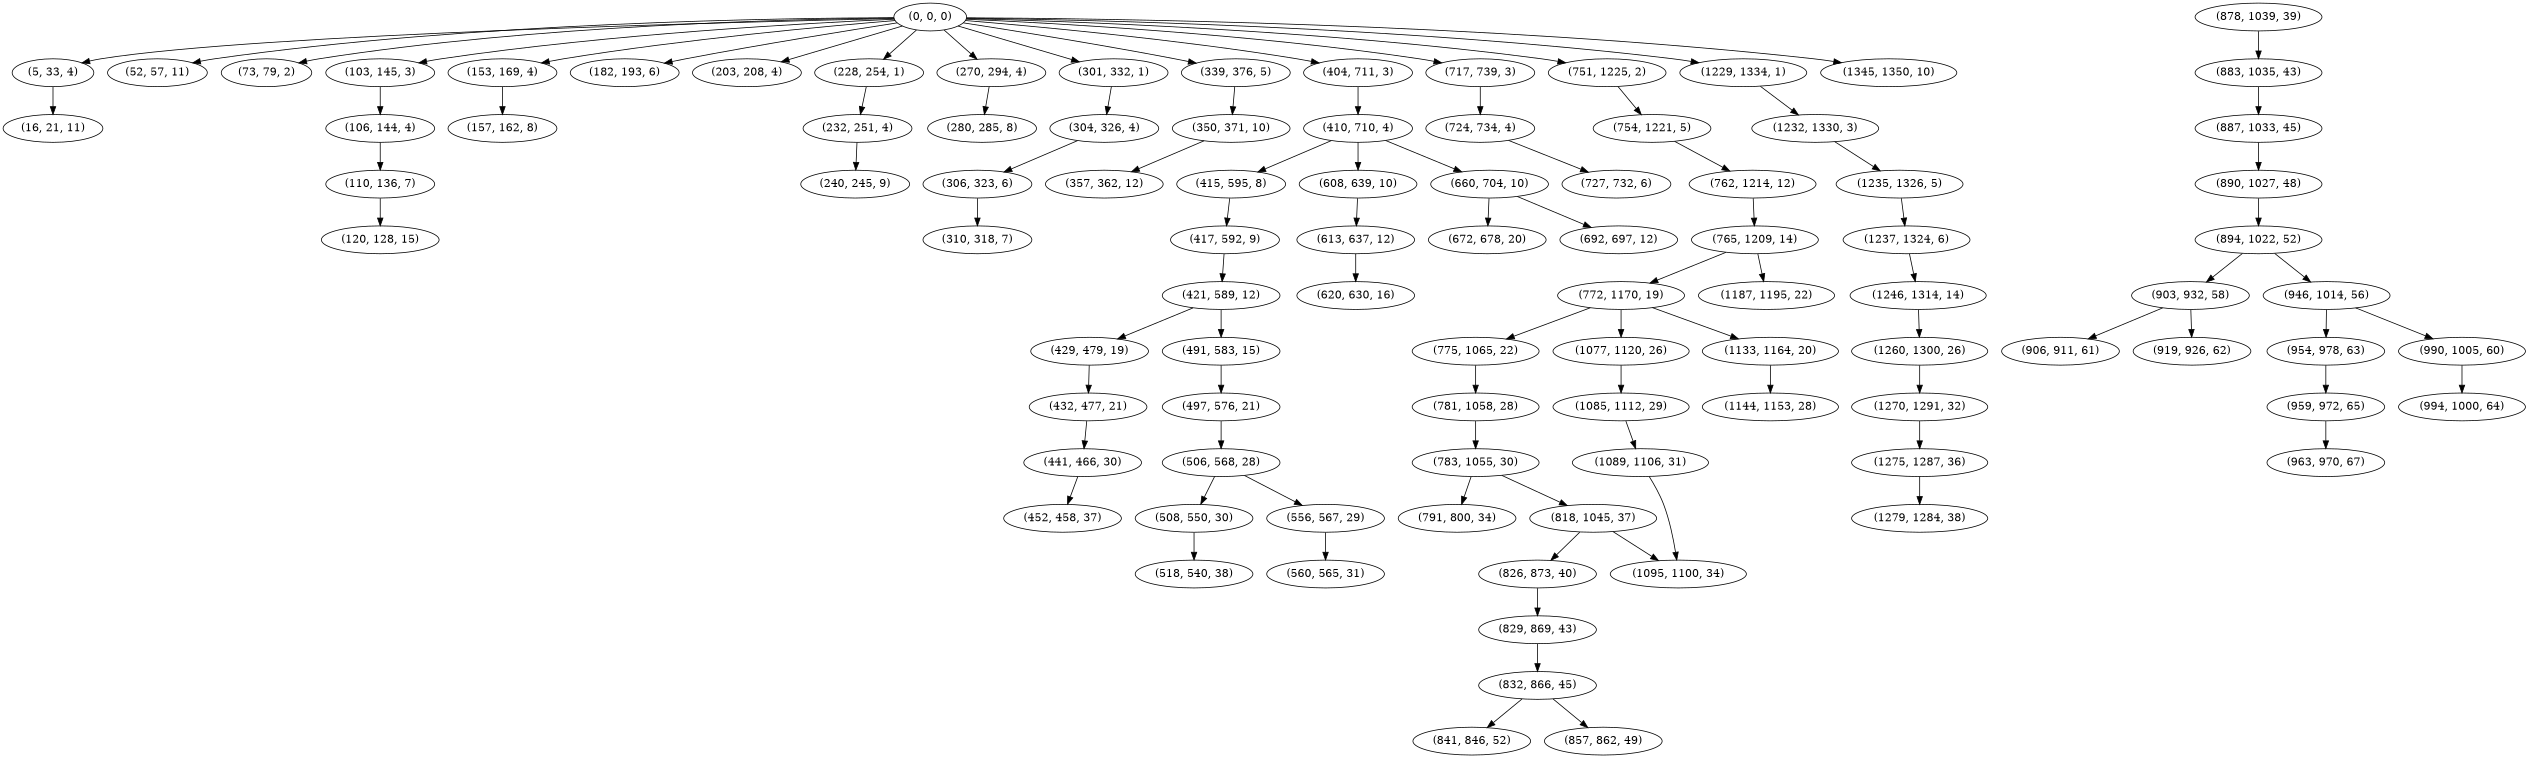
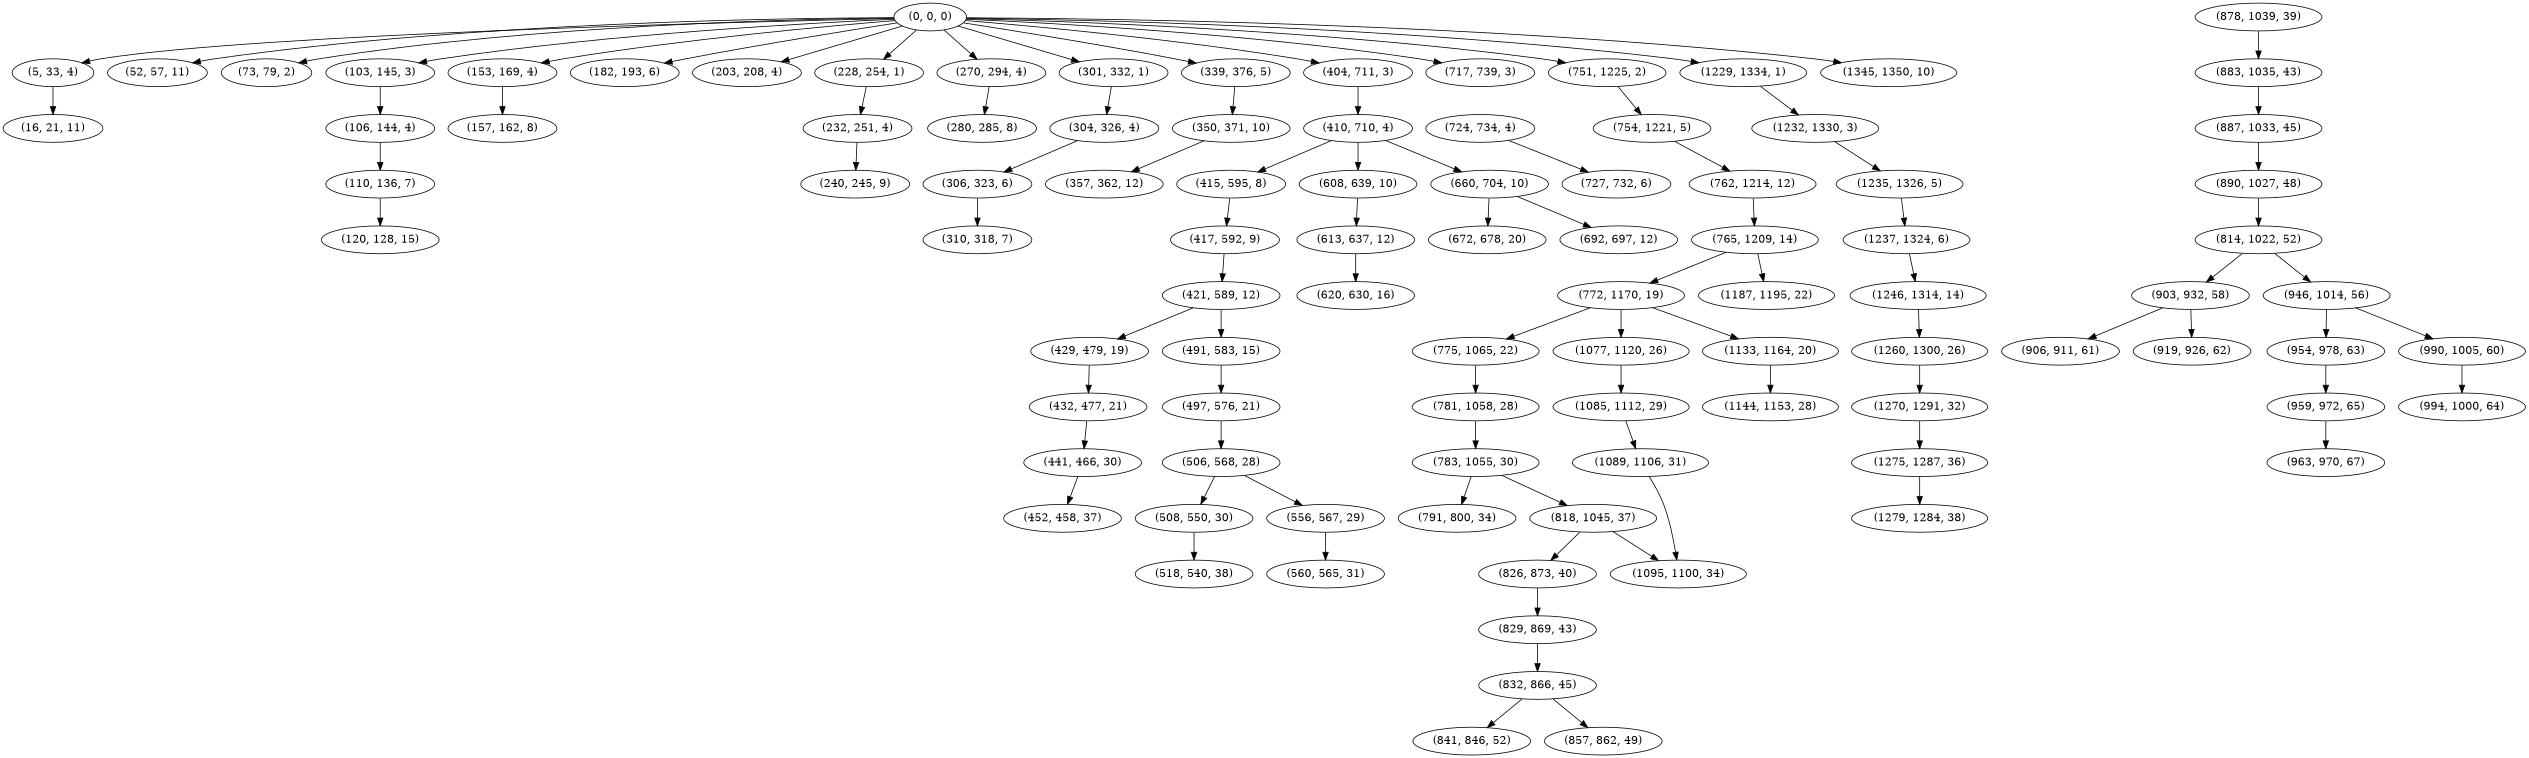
edge "(717, 739, 3)" -> "(724, 734, 4)": removed
node "(894, 1022, 52)": label "(894, 1022, 52)" -> "(814, 1022, 52)"
